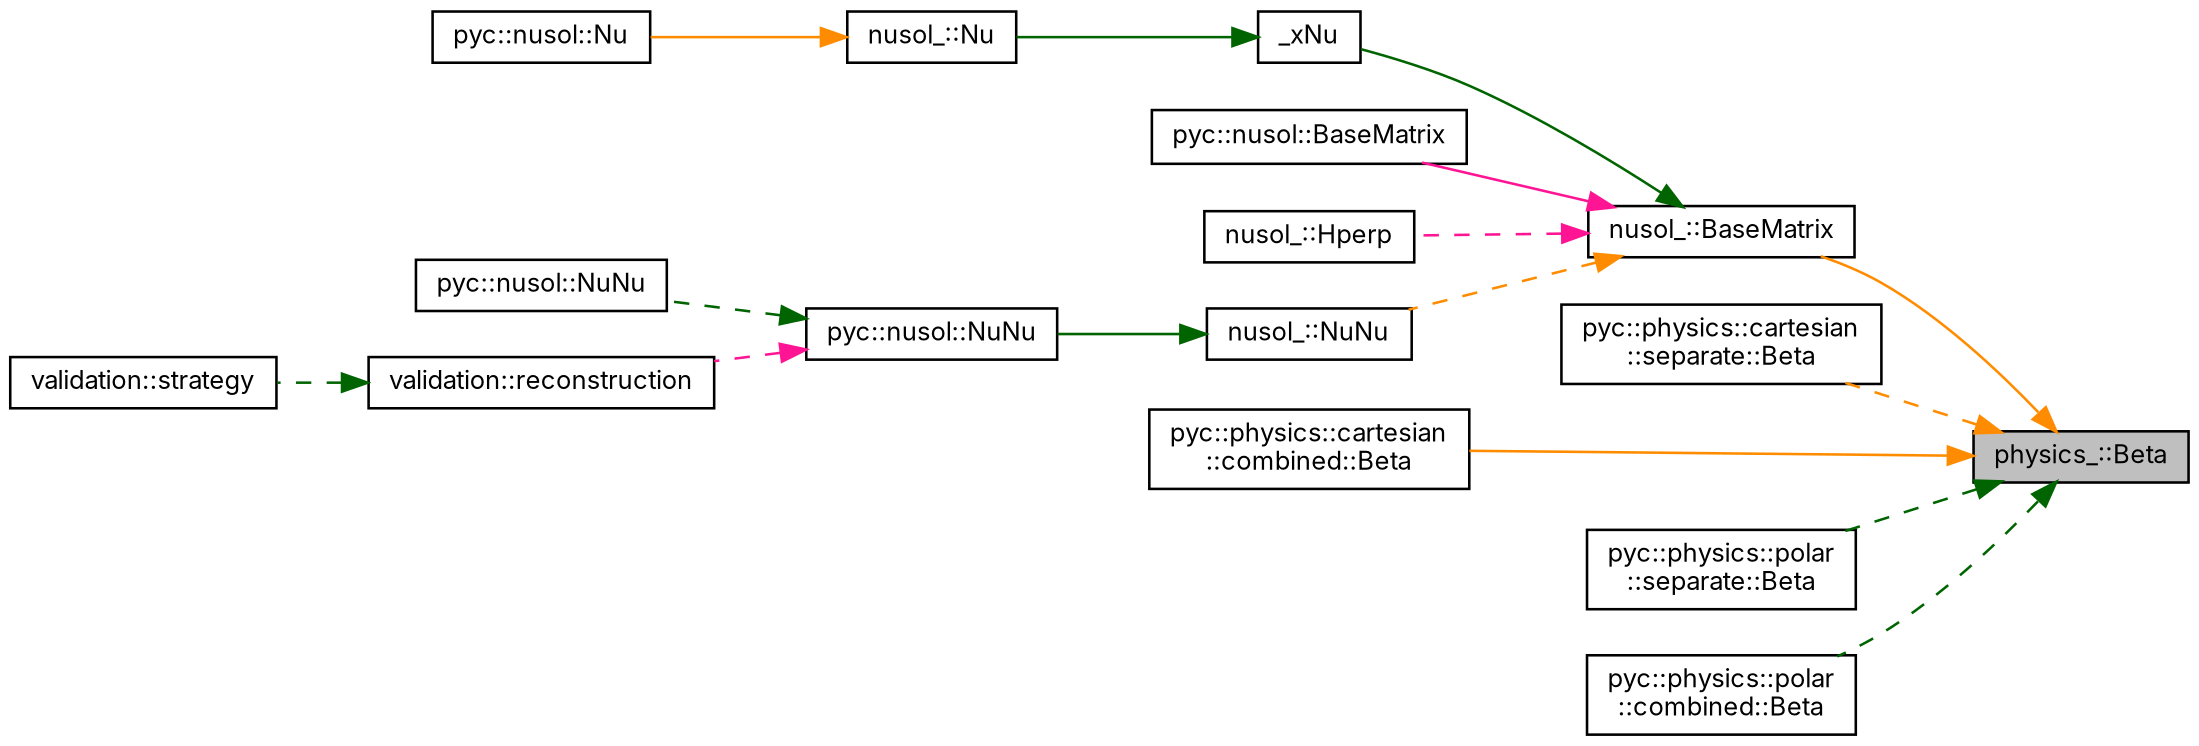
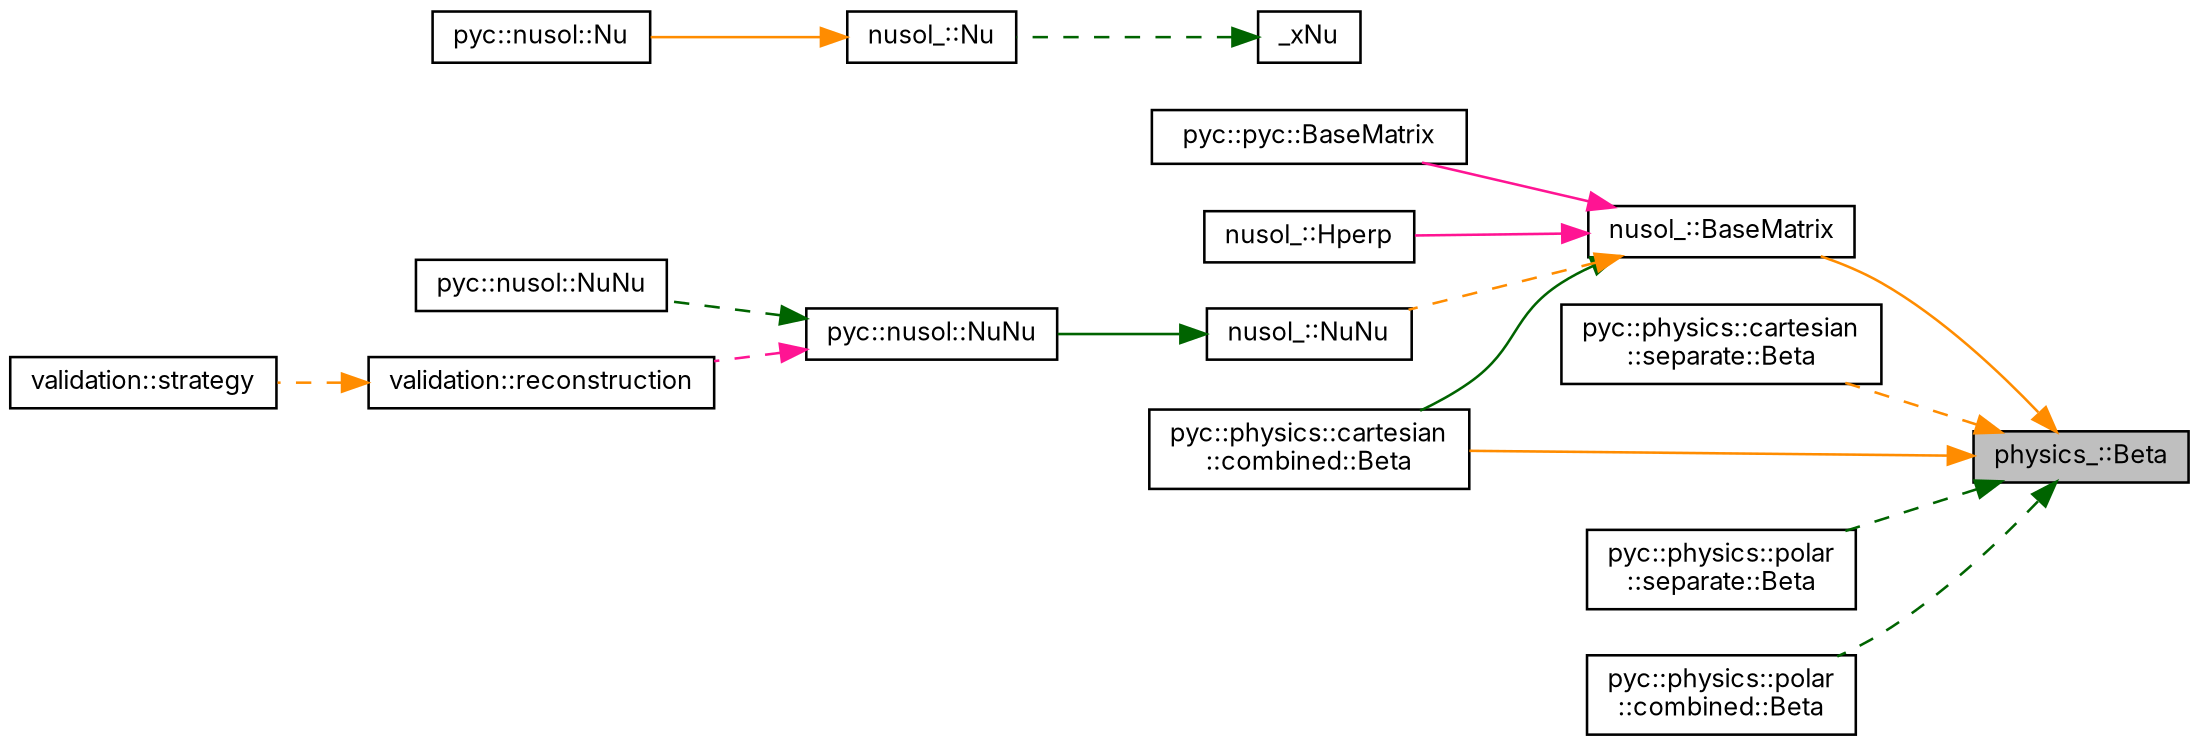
edge "nusol_::Nu" -> "_xNu": style solid -> dashed
edge "_xNu" -> "nusol_::BaseMatrix": now "pyc::physics::cartesian ::combined::Beta" -> "nusol_::BaseMatrix"
node "pyc::nusol::BaseMatrix": label "pyc::nusol::BaseMatrix" -> "pyc::pyc::BaseMatrix"
edge "nusol_::Hperp" -> "nusol_::BaseMatrix": style dashed -> solid
edge "validation::strategy" -> "validation::reconstruction": color darkgreen -> darkorange
